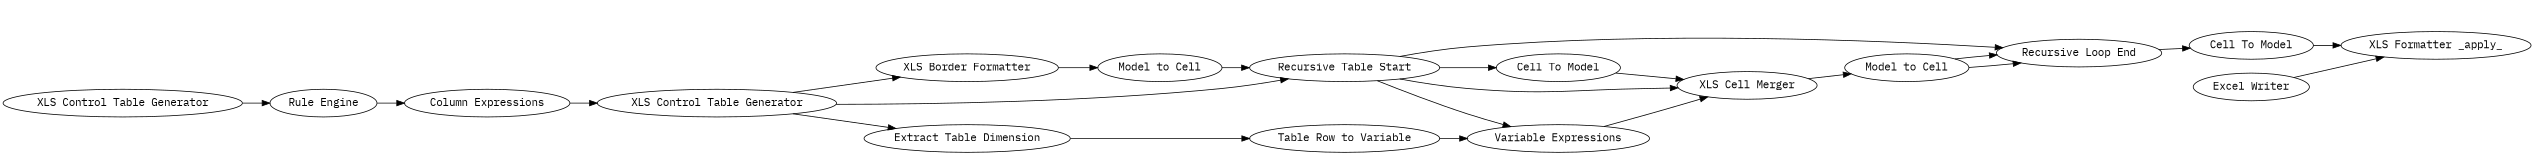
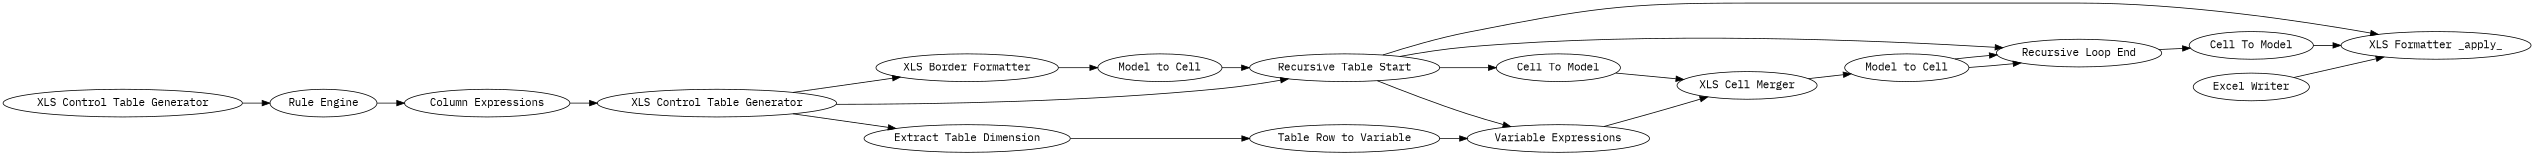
edge "Recursive Table Start" -> "XLS Cell Merger": now "Recursive Table Start" -> "XLS Formatter _apply_"
